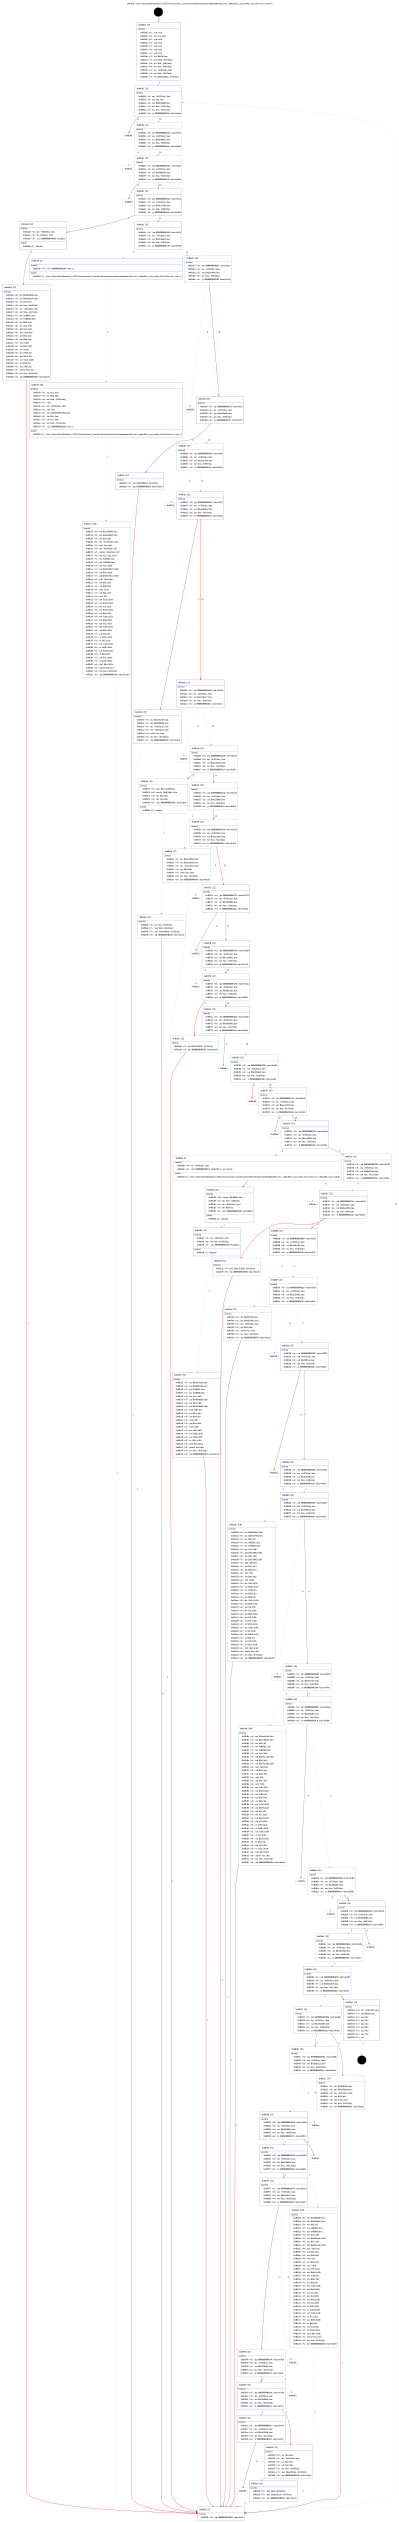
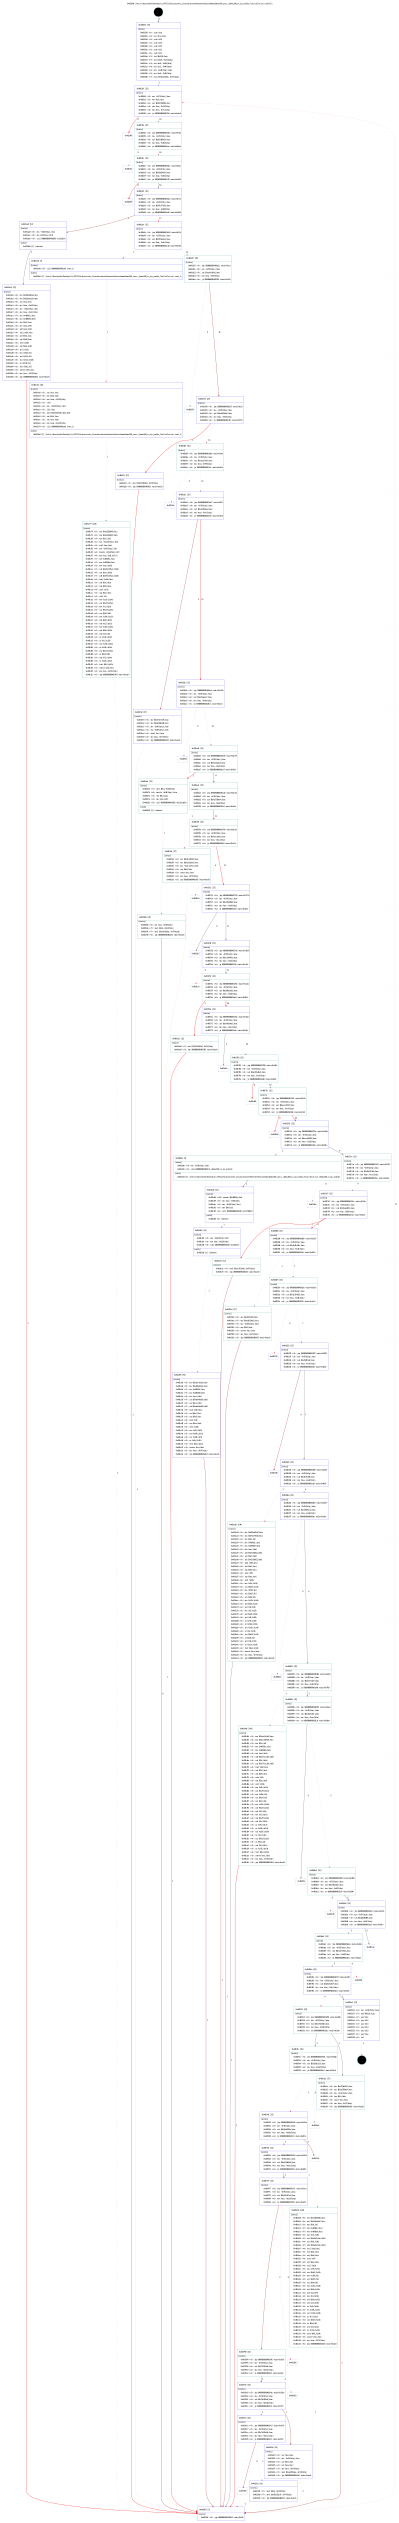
node "0x402362": added
